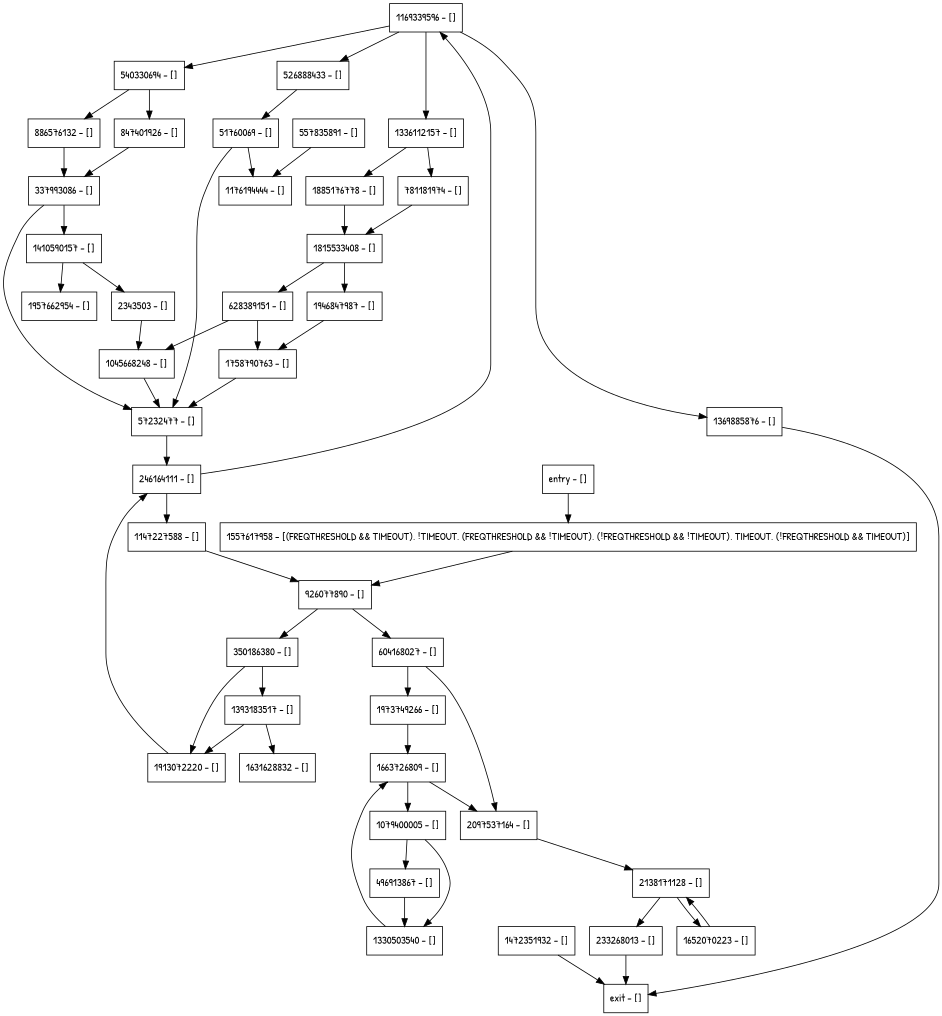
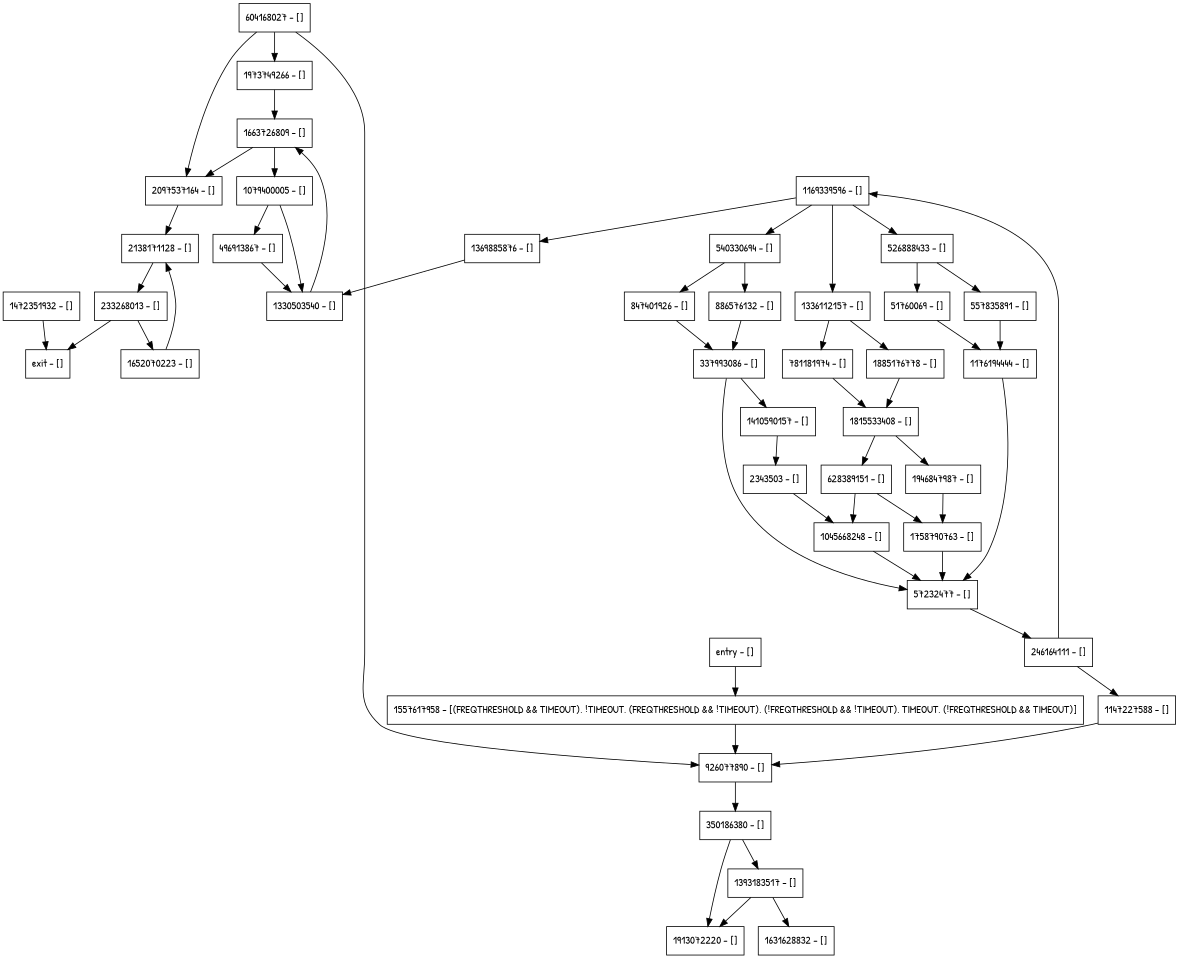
edge "51760069 - []" -> "57232477 - []": now "1176194444 - []" -> "57232477 - []"
edge "526888433 - []" -> "557835891 - []": added
node "1957662954 - []": removed
edge "926077890 - []" -> "604168027 - []": reversed
edge "1913072220 - []" -> "246164111 - []": removed
edge "1369885876 - []" -> "exit - []": now "1369885876 - []" -> "1330503540 - []"
edge "2138171128 - []" -> "1652070223 - []": now "233268013 - []" -> "1652070223 - []"
